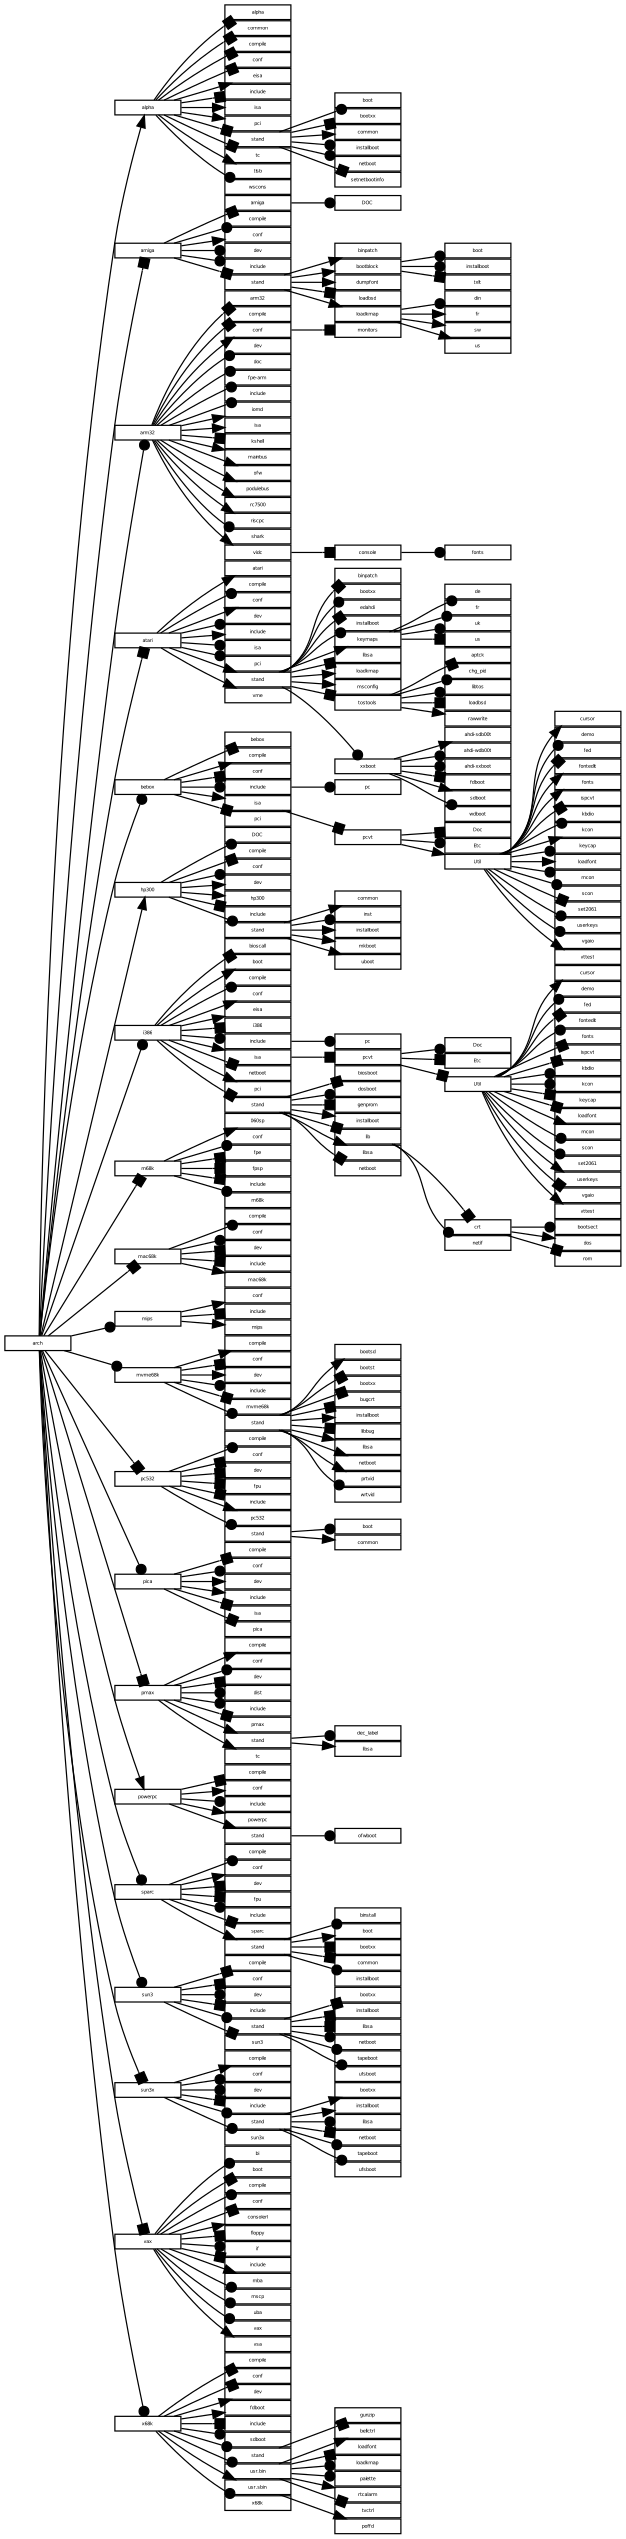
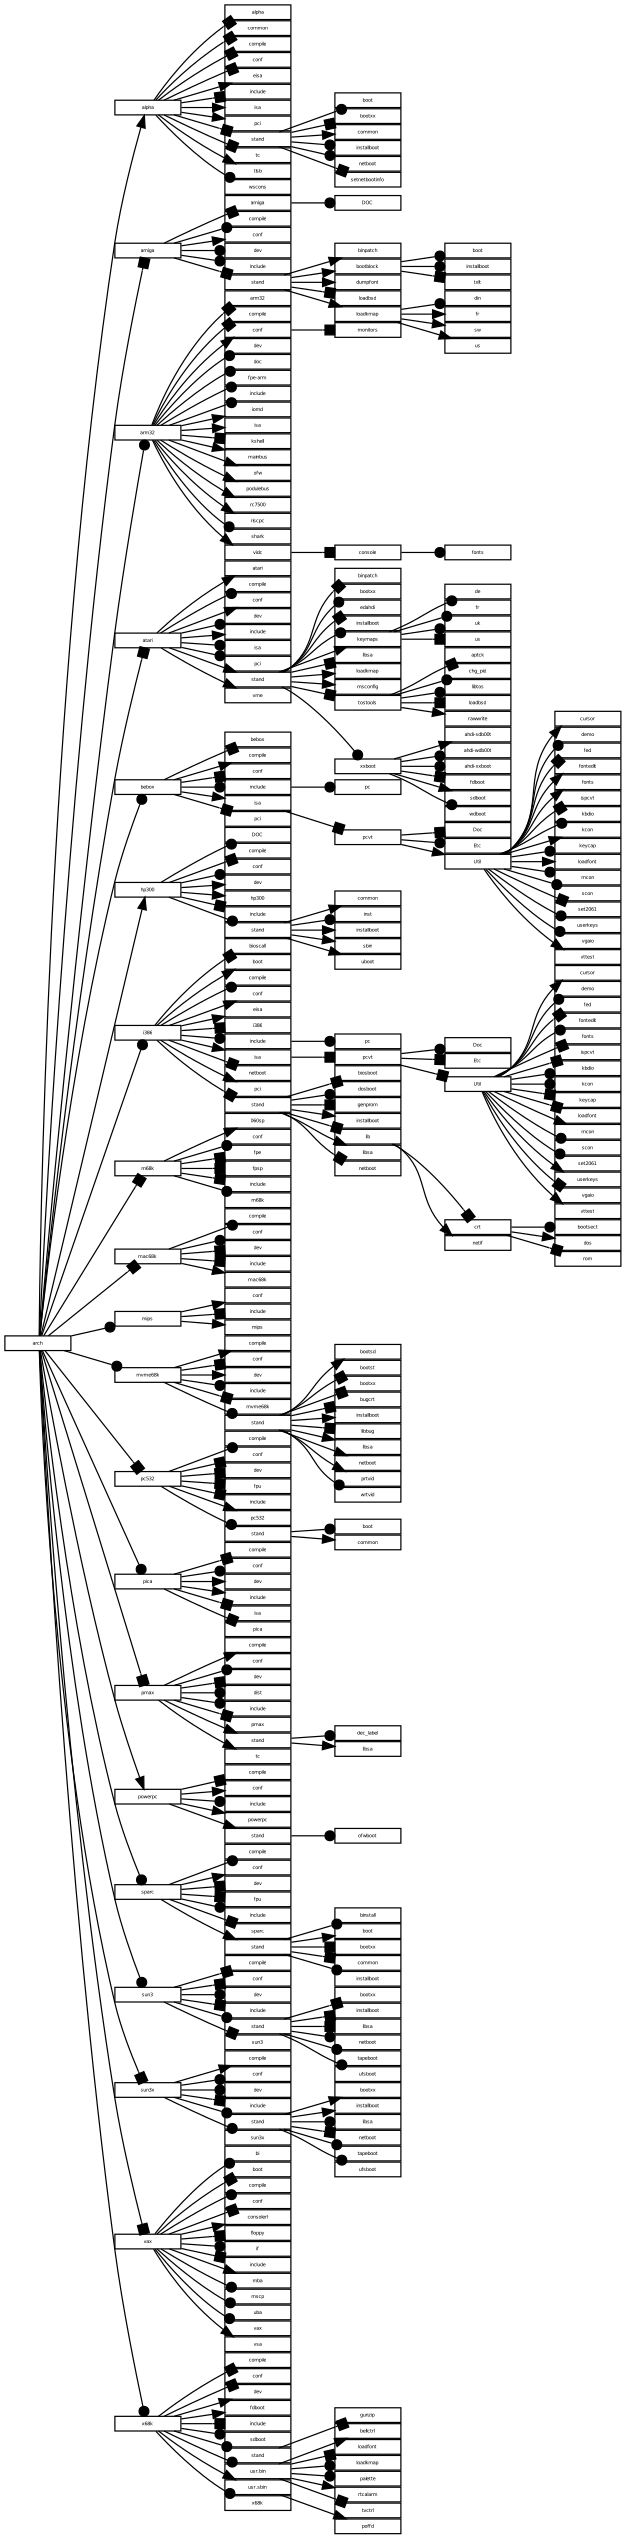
node "mkboot": label "mkboot" -> "sbin"
edge "lib" -> "netif": arrowhead dot -> normal
